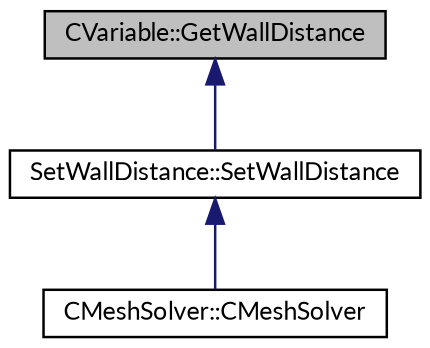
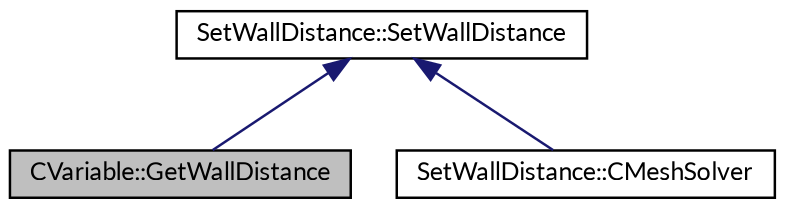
edge "SetWallDistance::SetWallDistance" -> "CVariable::GetWallDistance": reversed
node "CMeshSolver::CMeshSolver": label "CMeshSolver::CMeshSolver" -> "SetWallDistance::CMeshSolver"
